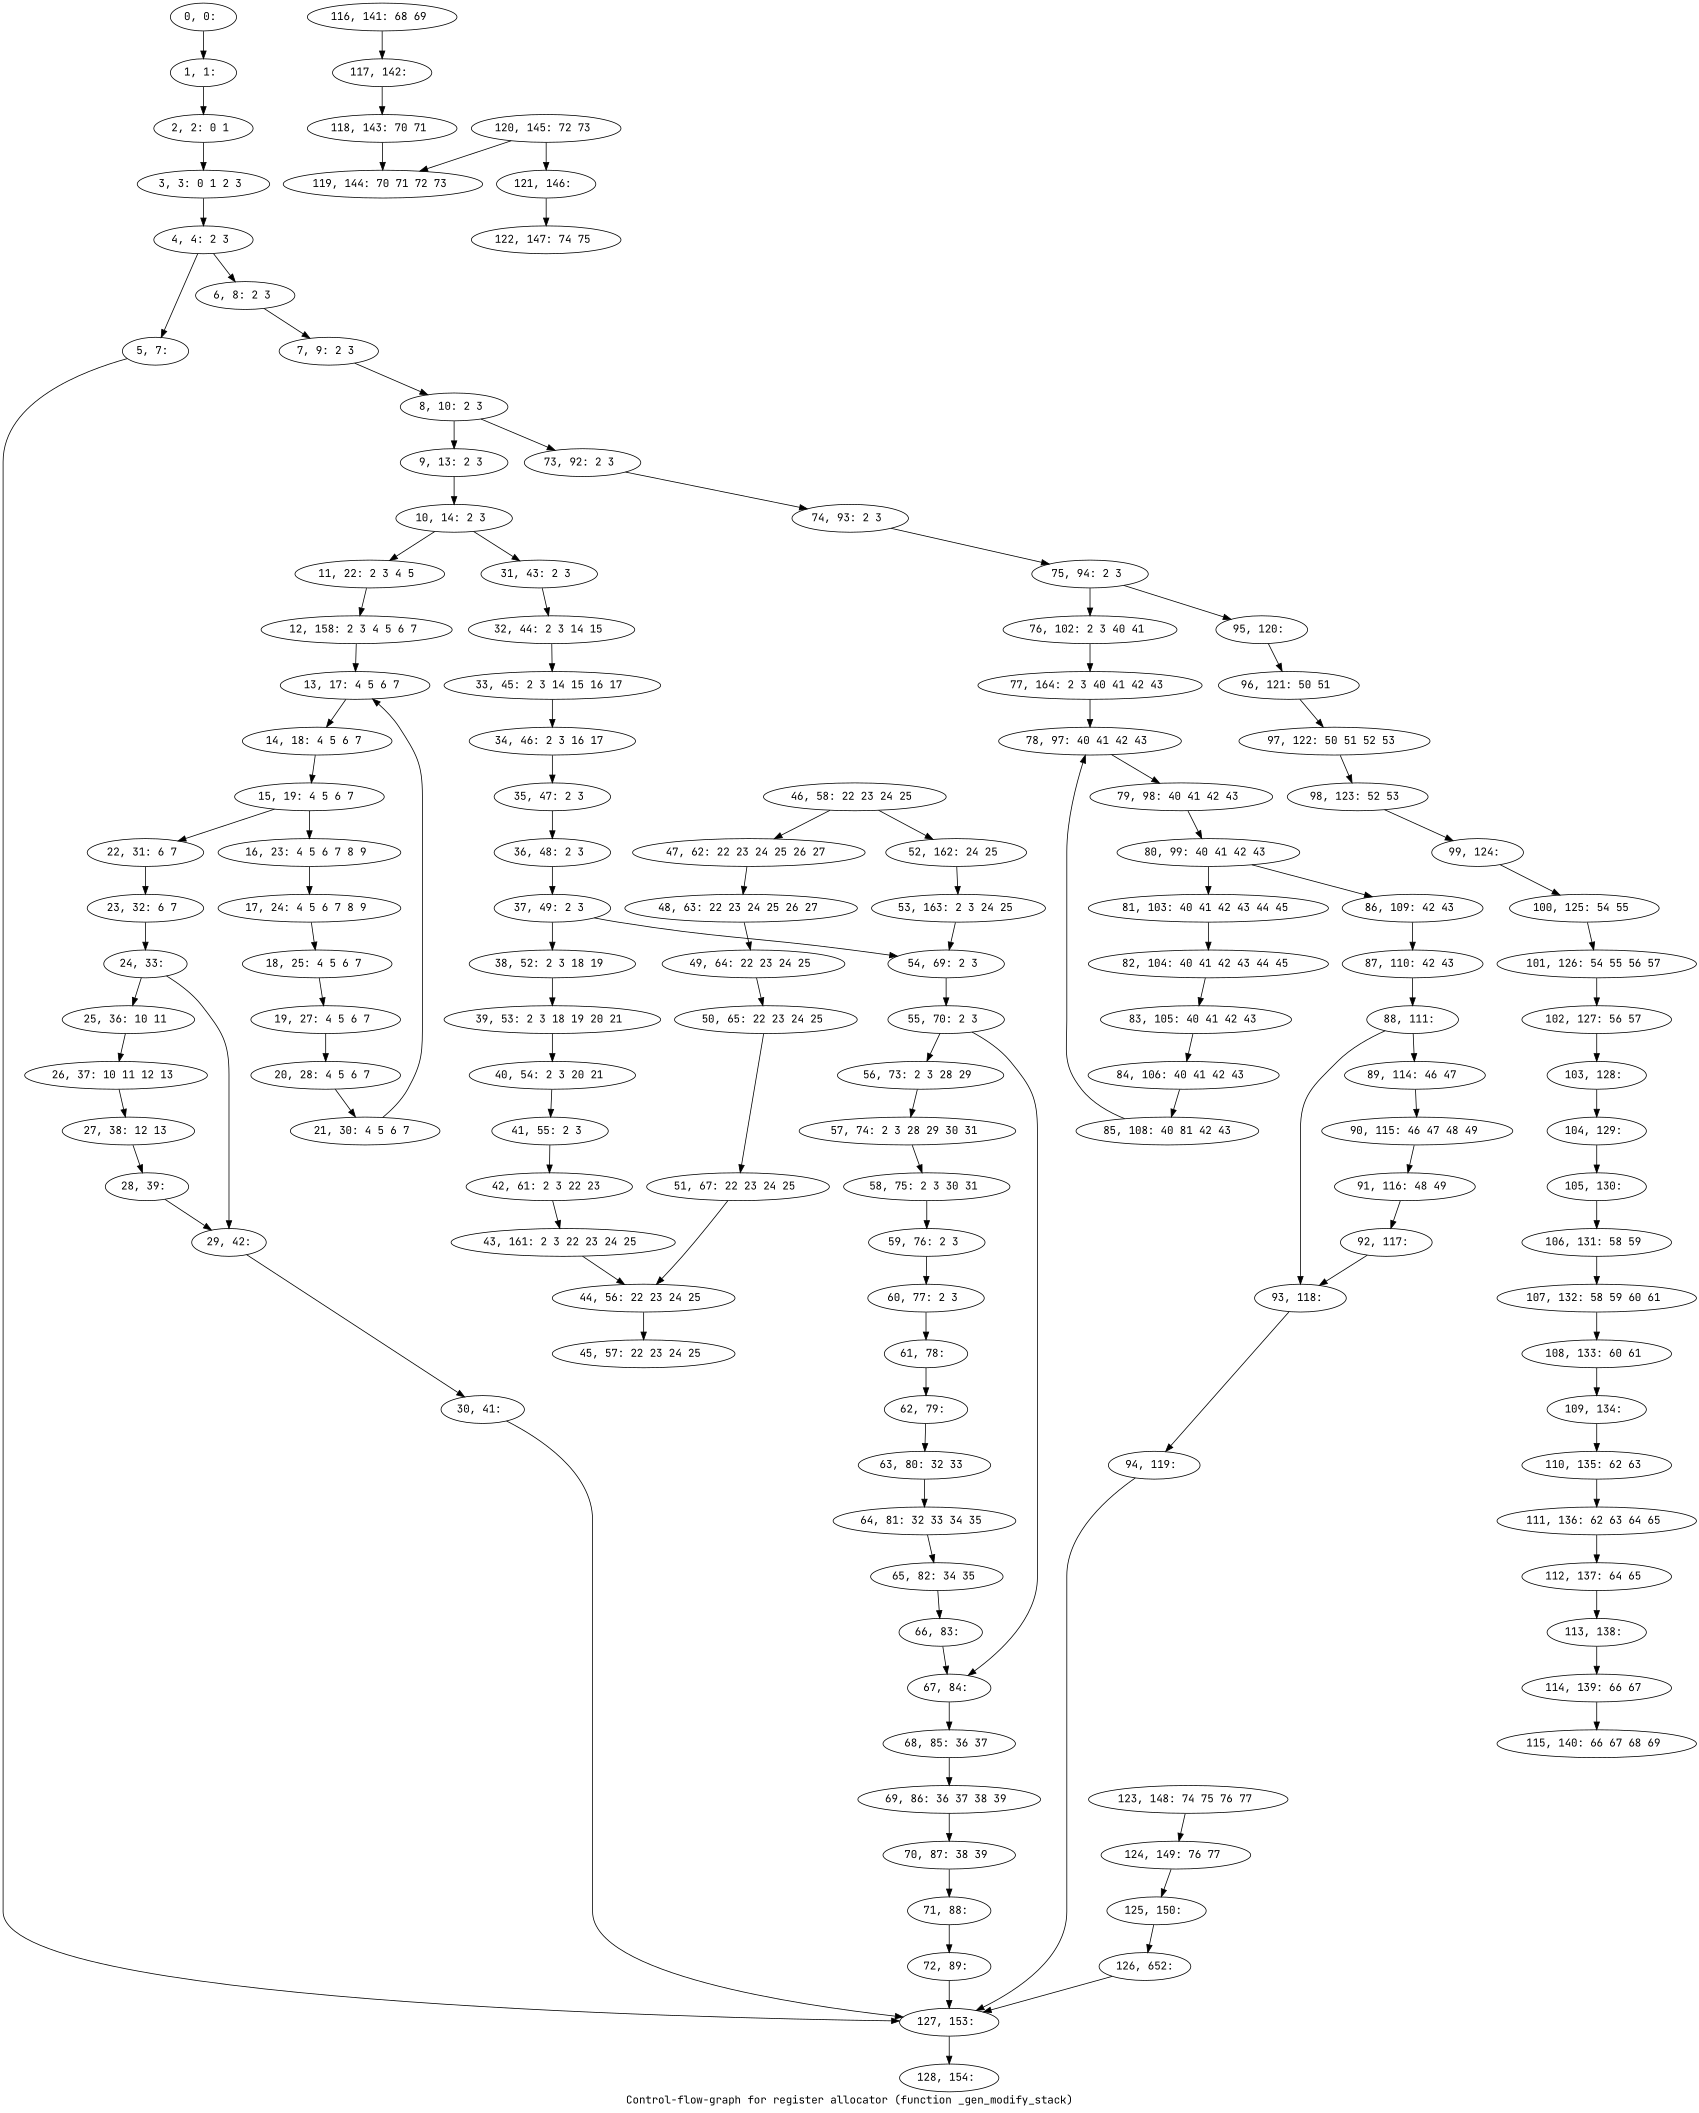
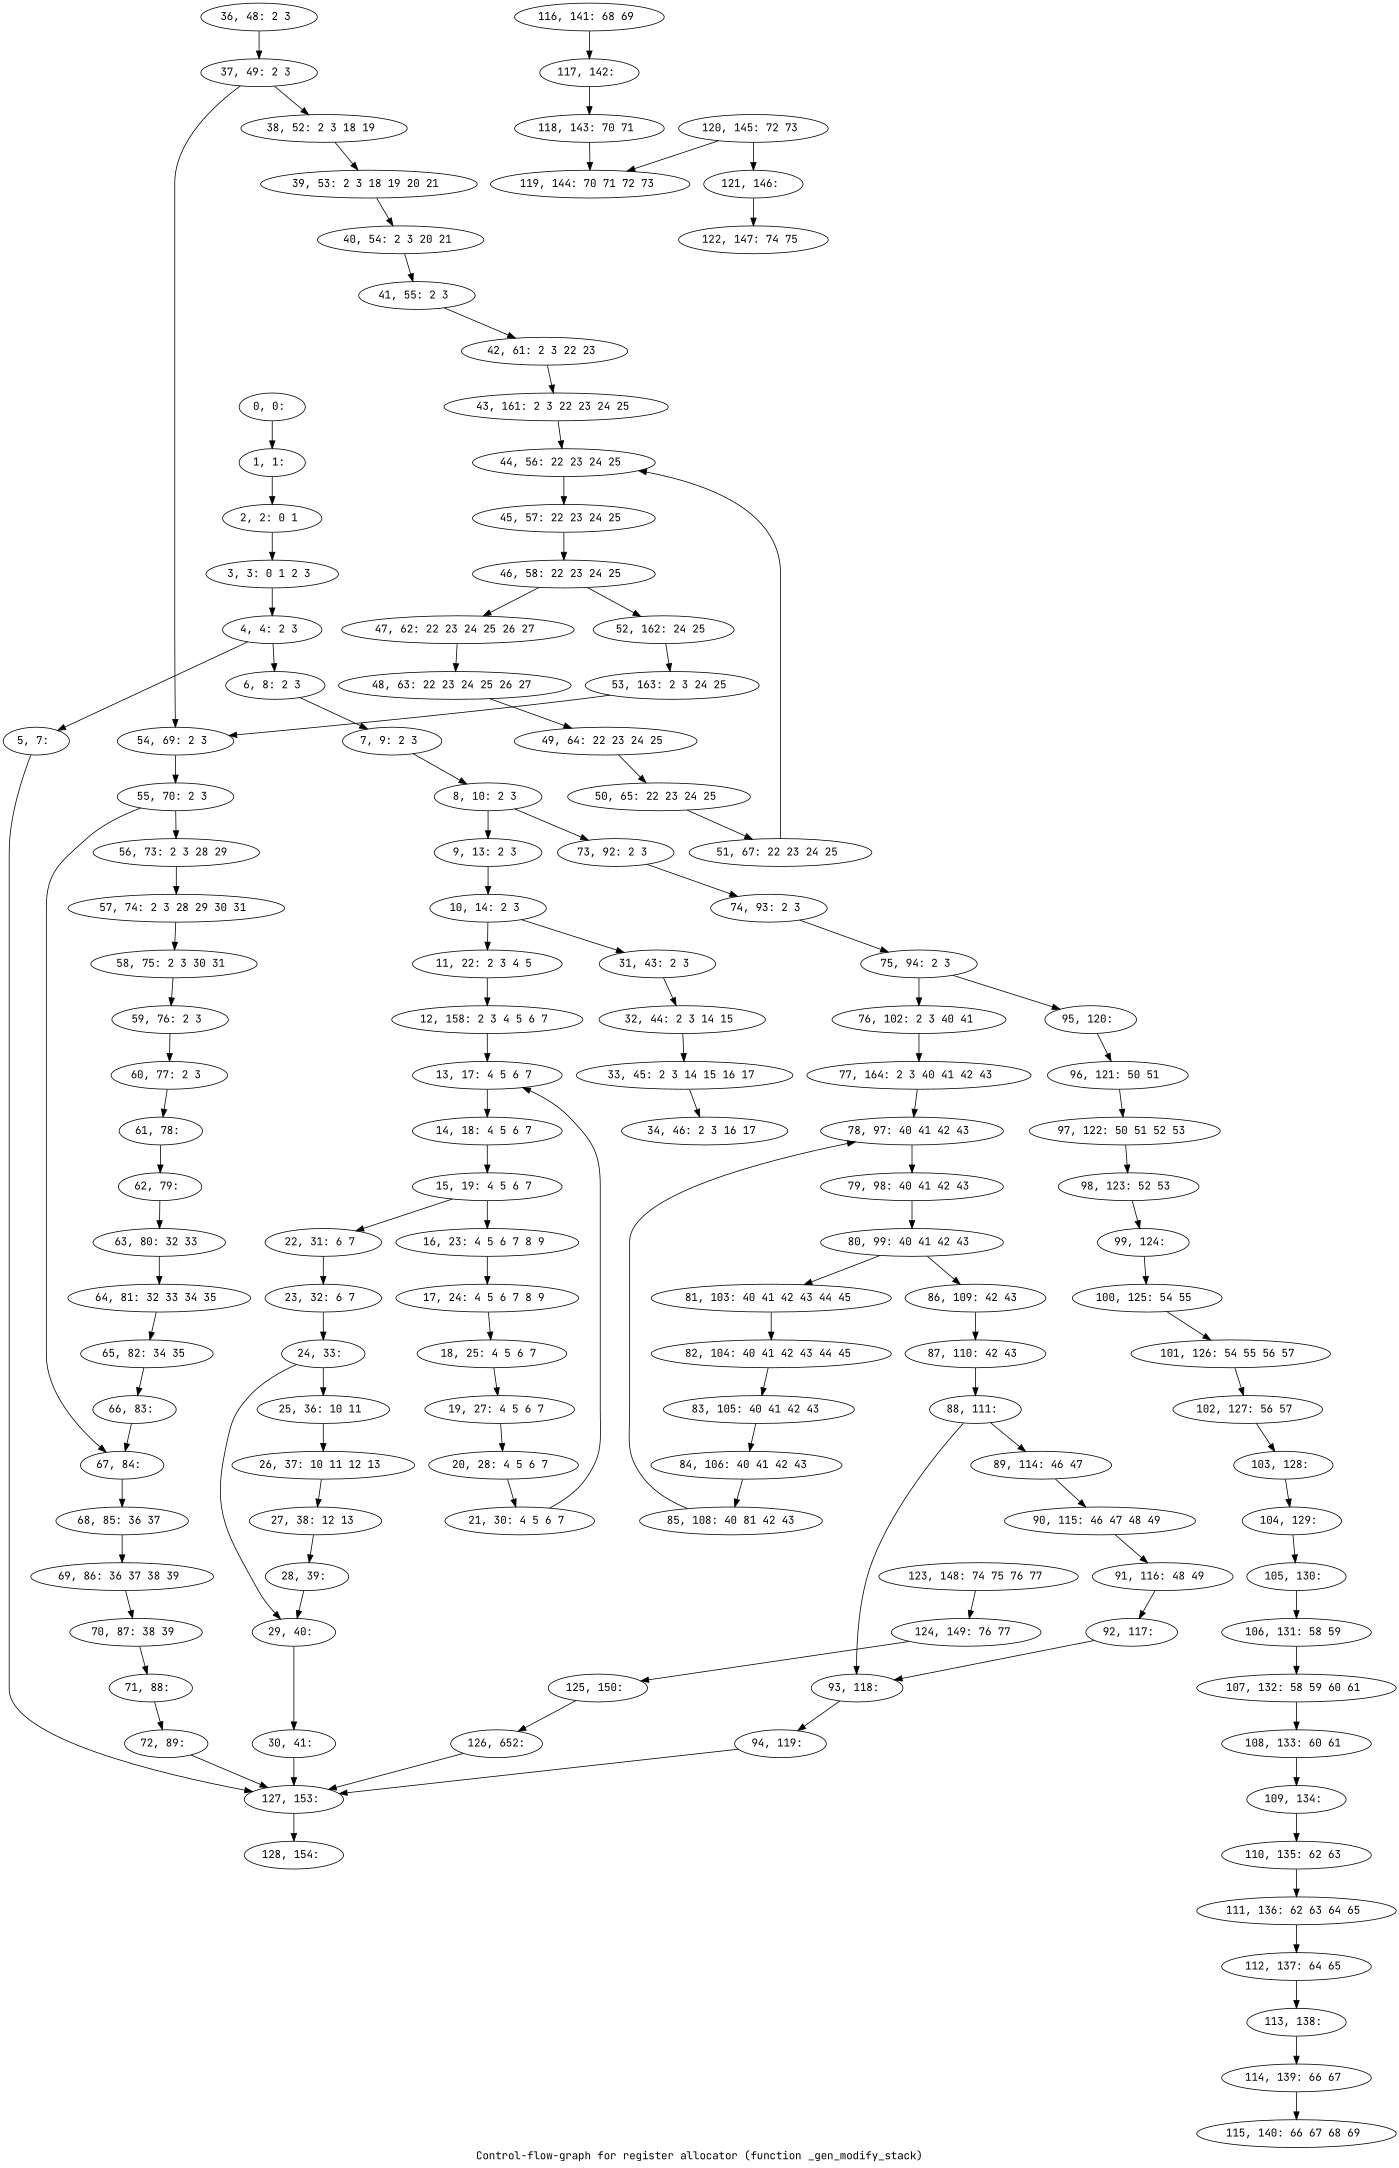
edge "45, 57: 22 23 24 25" -> "46, 58: 22 23 24 25": added
node "35, 47: 2 3": removed
node "29, 42:": label "29, 42:" -> "29, 40:"
